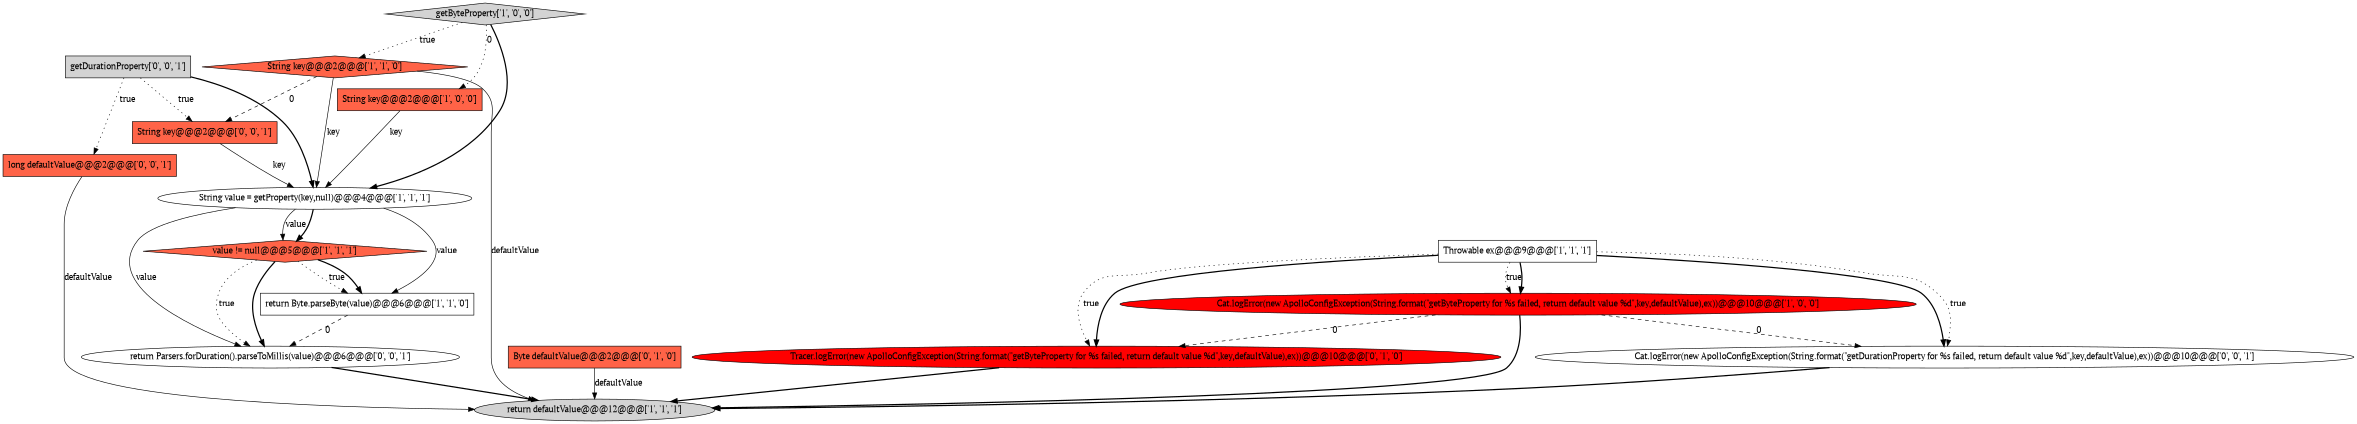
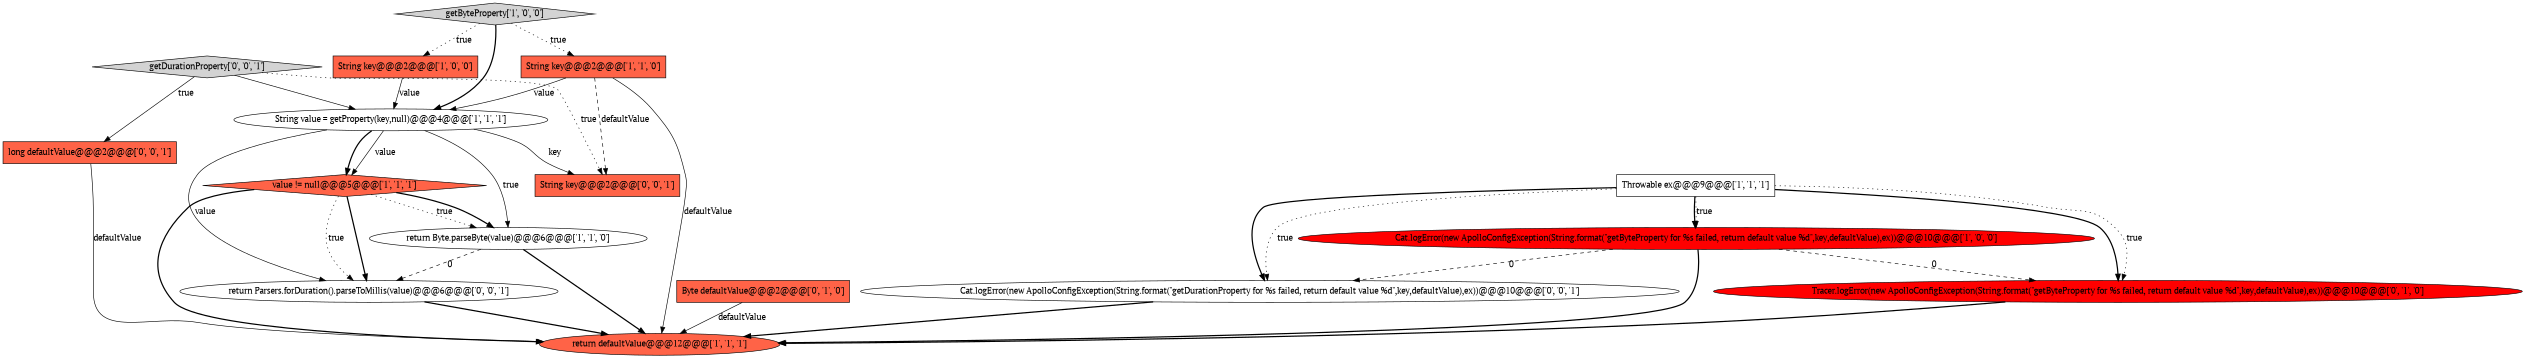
edge "getByteProperty['1', '0', '0']" -> "String key@@@2@@@['1', '0', '0']": label "0" -> "true"
node "getDurationProperty['0', '0', '1']": shape box -> diamond
node "String key@@@2@@@['1', '1', '0']": shape diamond -> box
edge "String key@@@2@@@['1', '1', '0']" -> "String key@@@2@@@['0', '0', '1']": label "0" -> "defaultValue"
edge "getDurationProperty['0', '0', '1']" -> "String value = getProperty(key,null)@@@4@@@['1', '1', '1']": style bold -> solid
edge "getDurationProperty['0', '0', '1']" -> "long defaultValue@@@2@@@['0', '0', '1']": style dotted -> solid
edge "String key@@@2@@@['1', '1', '0']" -> "String value = getProperty(key,null)@@@4@@@['1', '1', '1']": label "key" -> "value"
edge "String key@@@2@@@['1', '0', '0']" -> "String value = getProperty(key,null)@@@4@@@['1', '1', '1']": label "key" -> "value"
edge "String key@@@2@@@['0', '0', '1']" -> "String value = getProperty(key,null)@@@4@@@['1', '1', '1']": reversed
edge "String value = getProperty(key,null)@@@4@@@['1', '1', '1']" -> "return Byte.parseByte(value)@@@6@@@['1', '1', '0']": label "value" -> "true"
edge "return Byte.parseByte(value)@@@6@@@['1', '1', '0']" -> "return defaultValue@@@12@@@['1', '1', '1']": added
node "return Byte.parseByte(value)@@@6@@@['1', '1', '0']": shape box -> ellipse
edge "value != null@@@5@@@['1', '1', '1']" -> "return defaultValue@@@12@@@['1', '1', '1']": added
node "return defaultValue@@@12@@@['1', '1', '1']": fillcolor lightgray -> tomato
